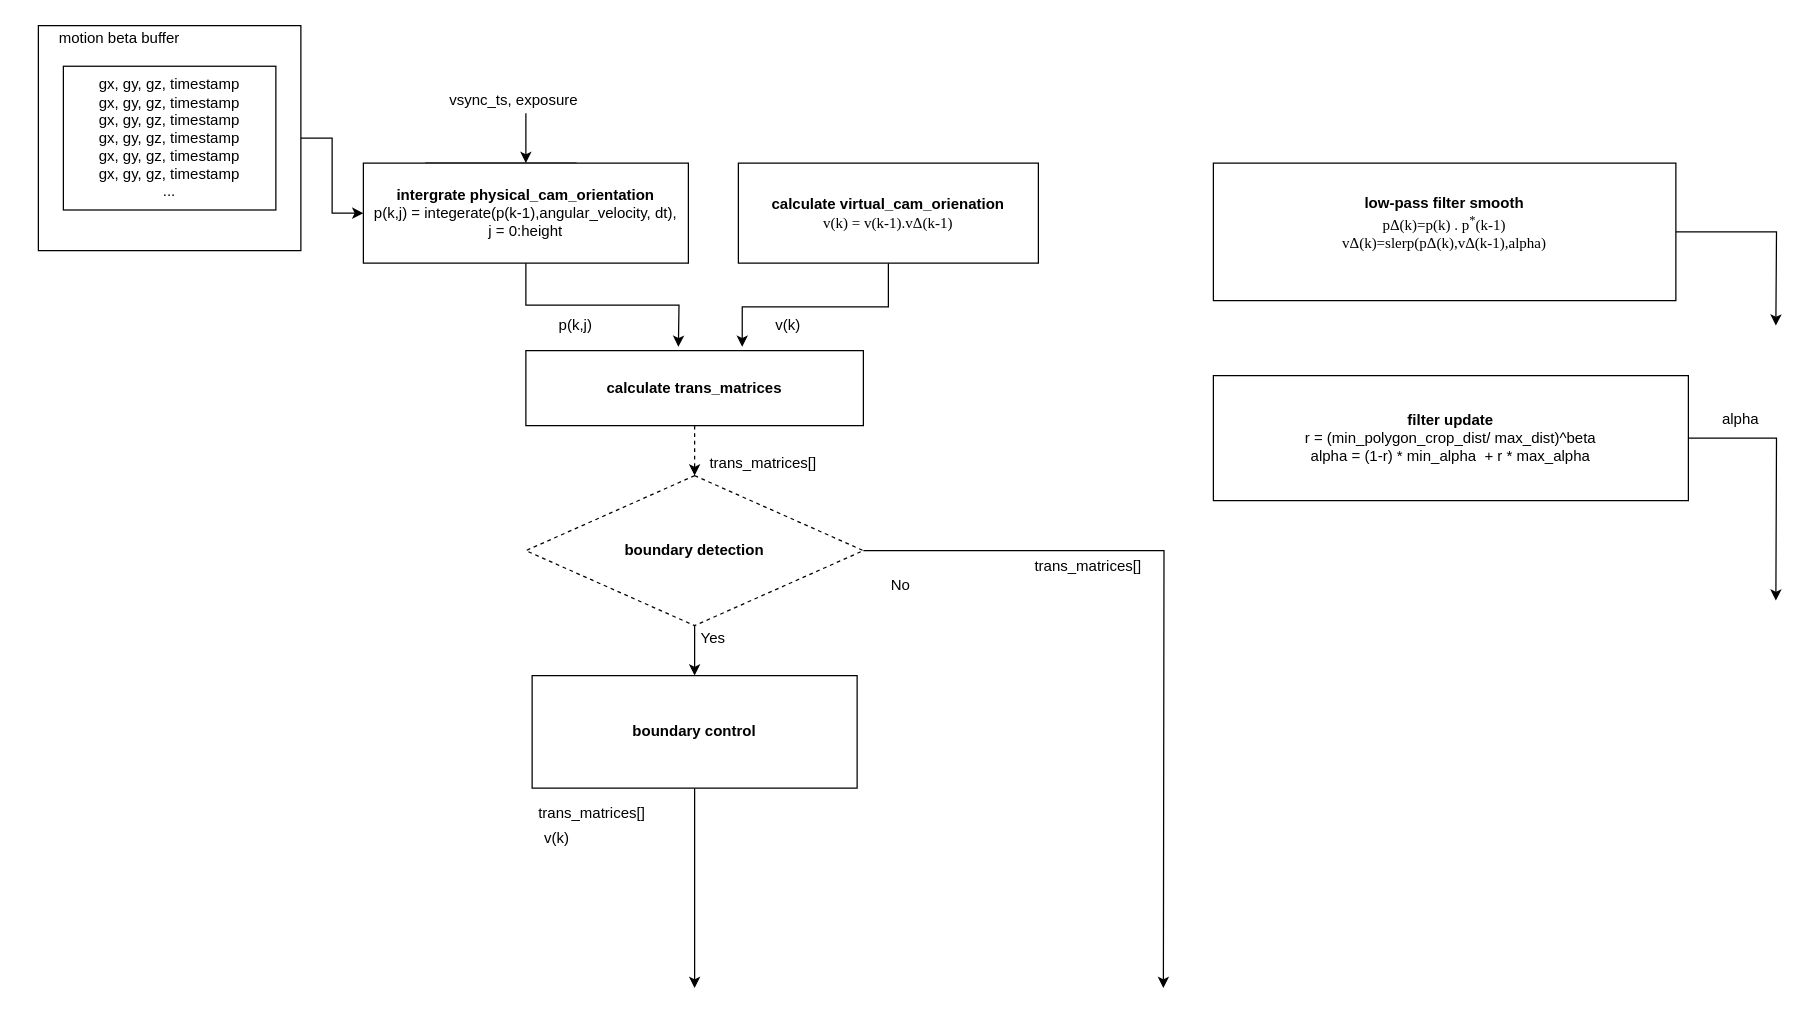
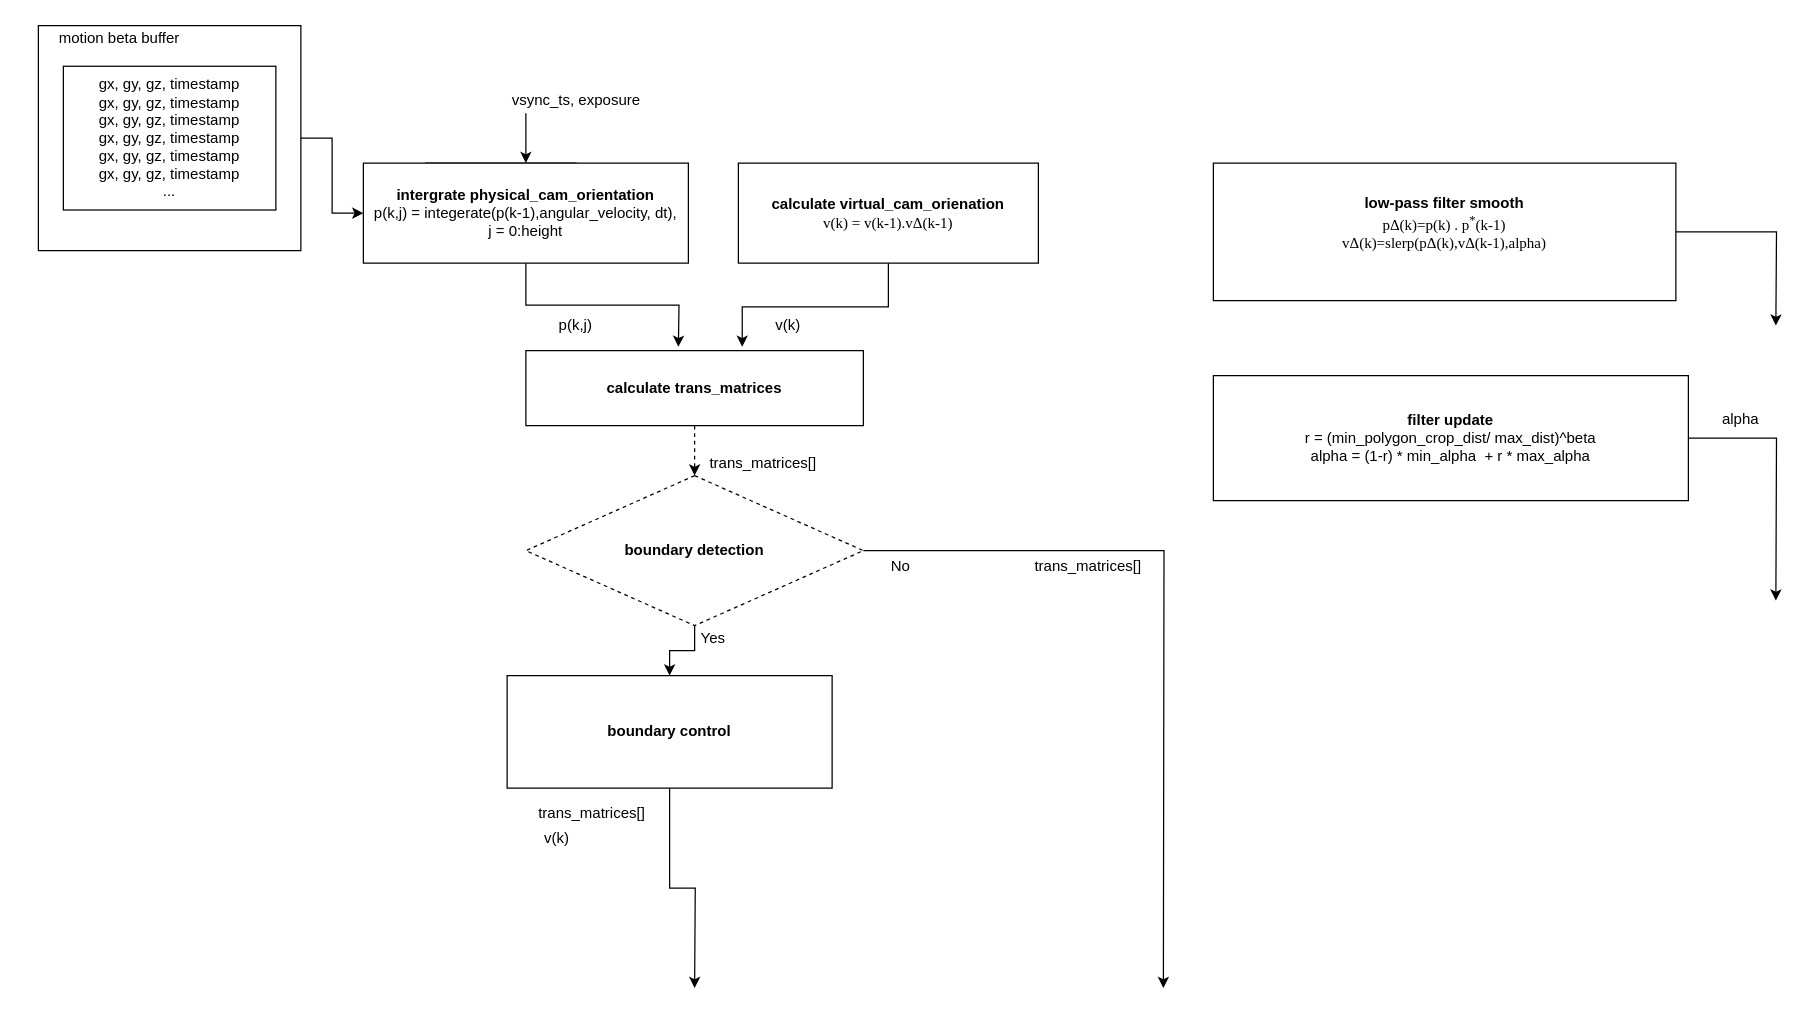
node "vsync_ts, exposure": moved (513, 101) -> (576, 101)
node "No": moved (901, 586) -> (901, 567)
node "boundary control": moved (694, 732) -> (669, 732)
